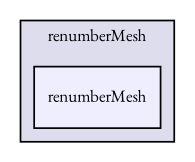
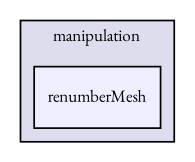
cluster "renumberMesh": label "renumberMesh" -> "manipulation"
